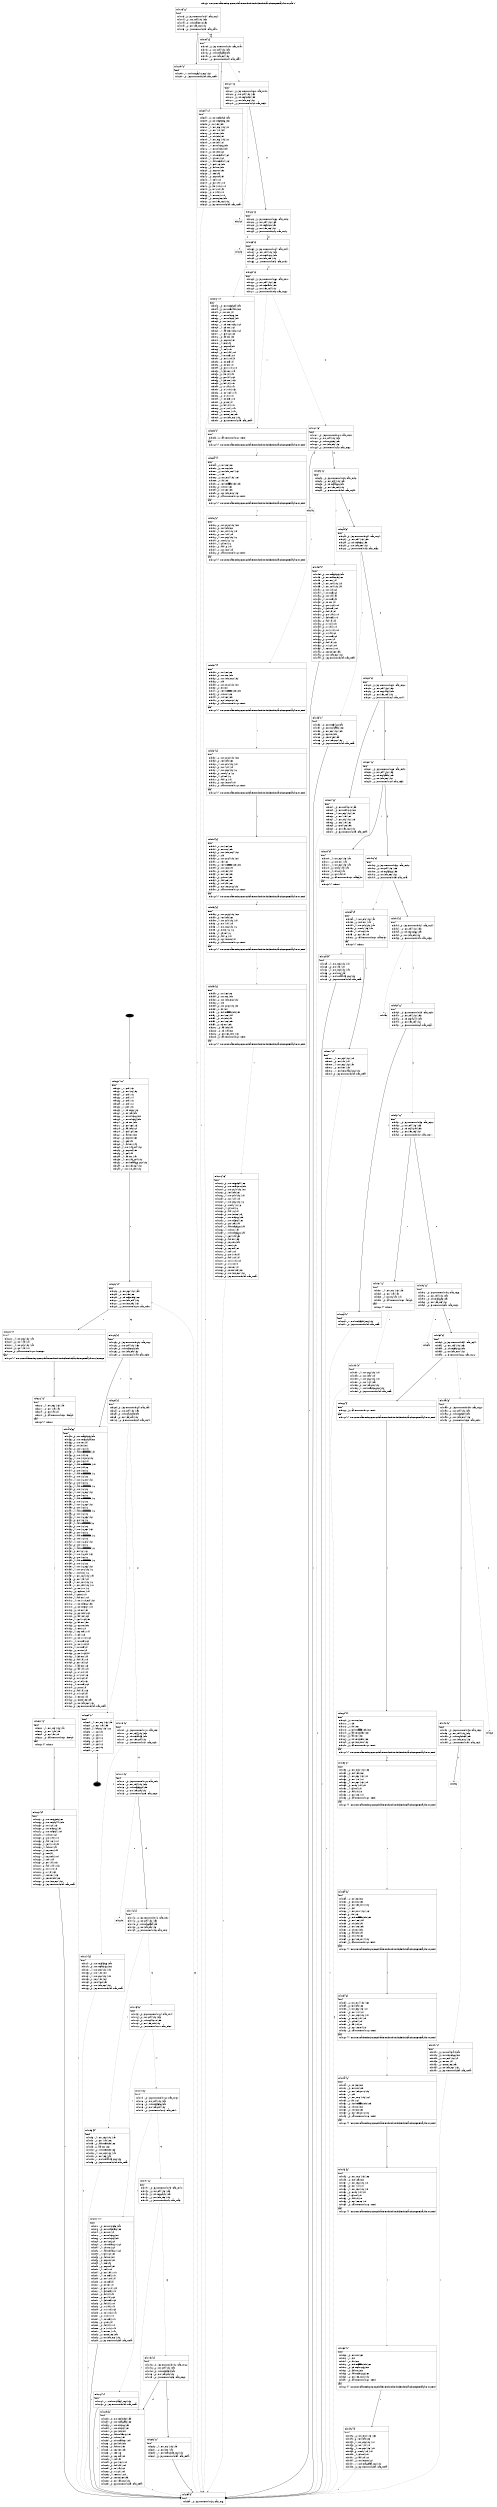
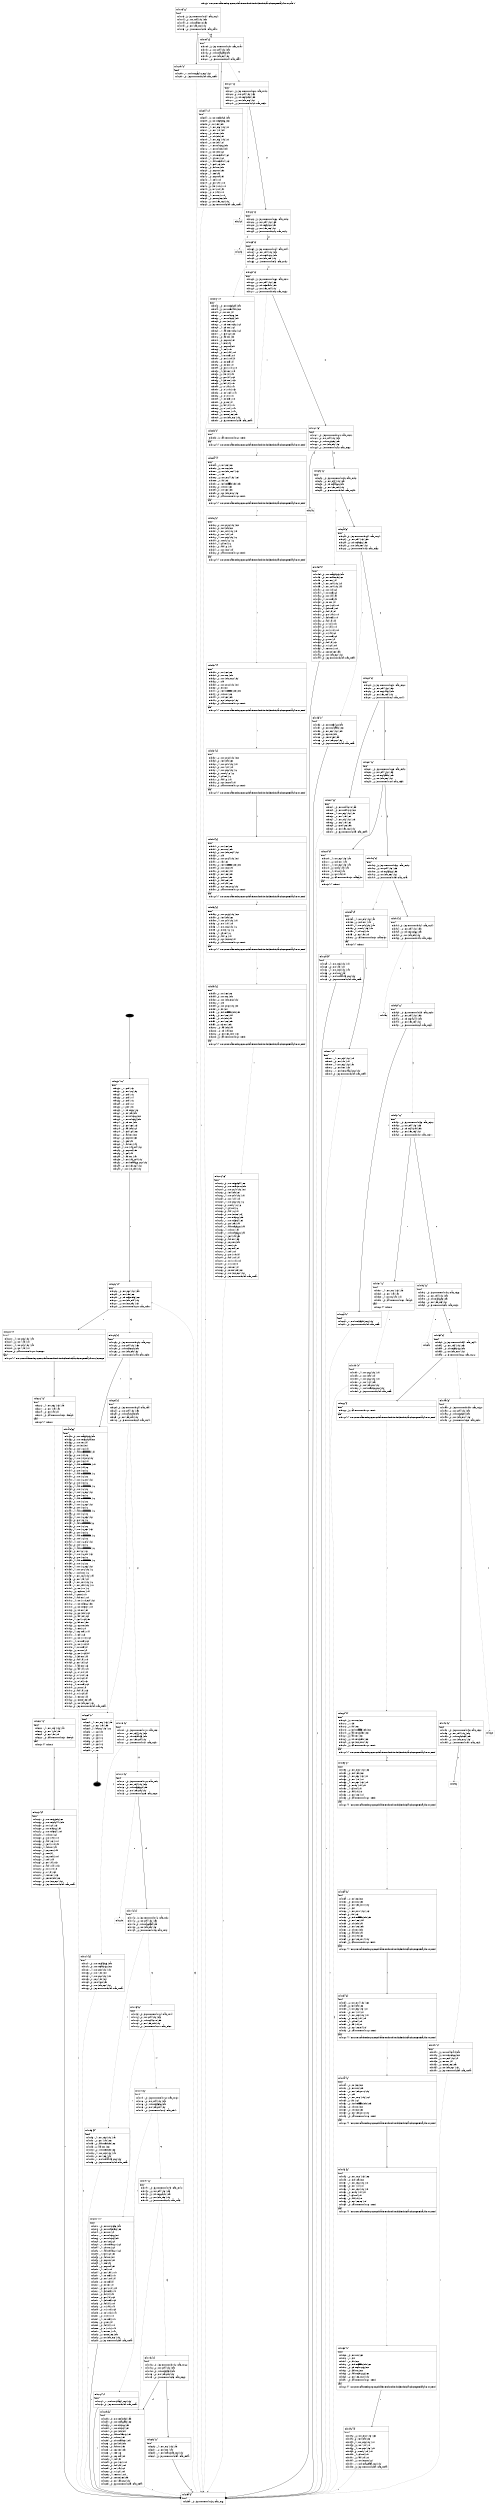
edge "0x40185b [28]" -> "0x401877 [28]": style dashed -> bold
edge "0x4024b2" -> "0x401f2b [44]": now "0x401f06 [37]" -> "0x401f2b [44]"
edge "0x401c68 [5]" -> "0x401c6d [40]": style bold -> dashed
